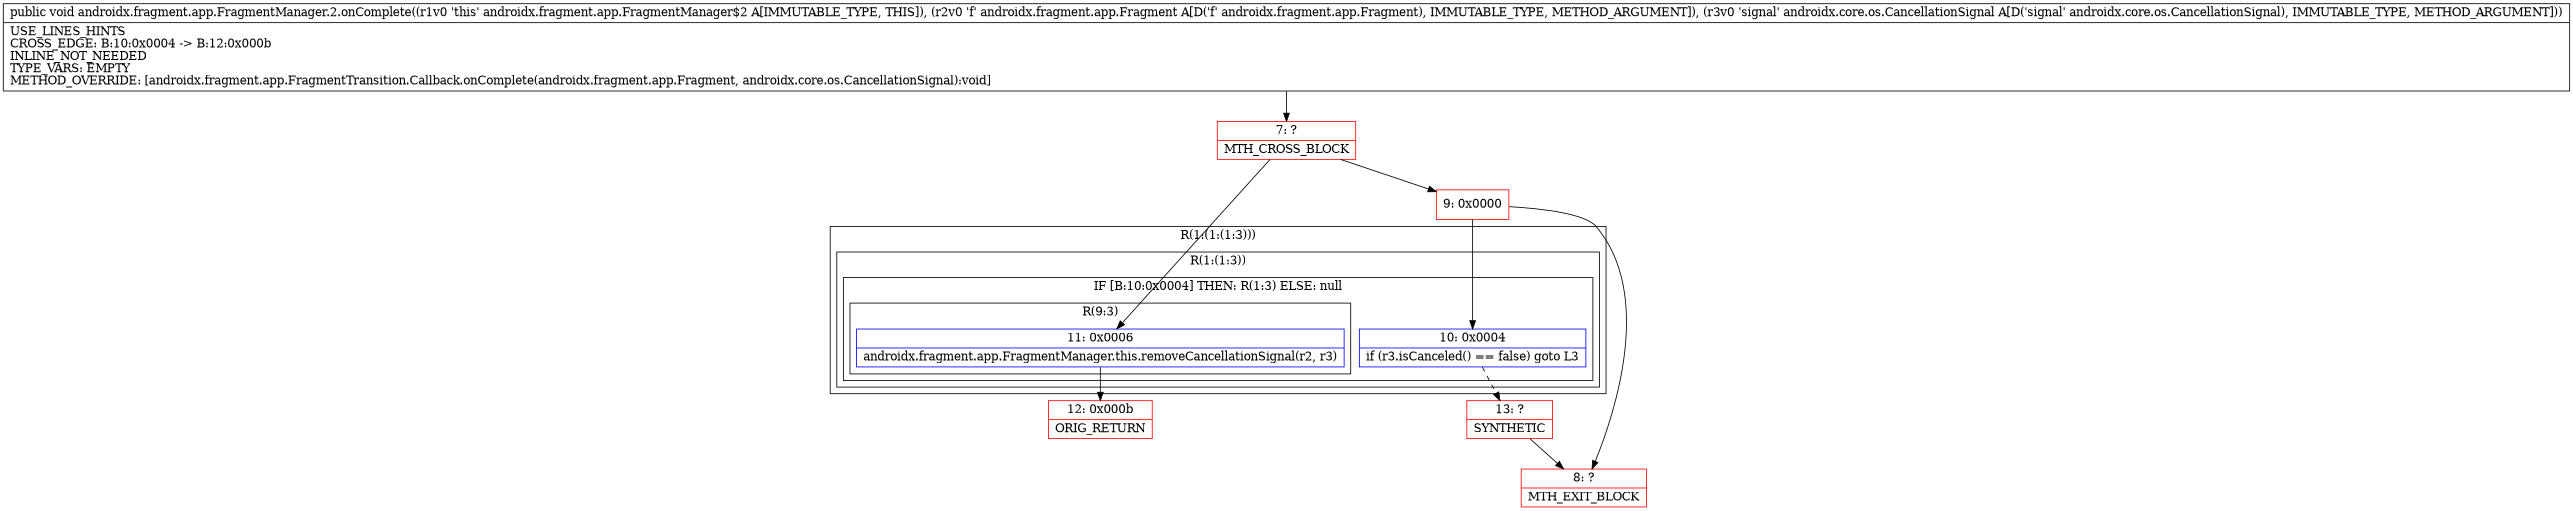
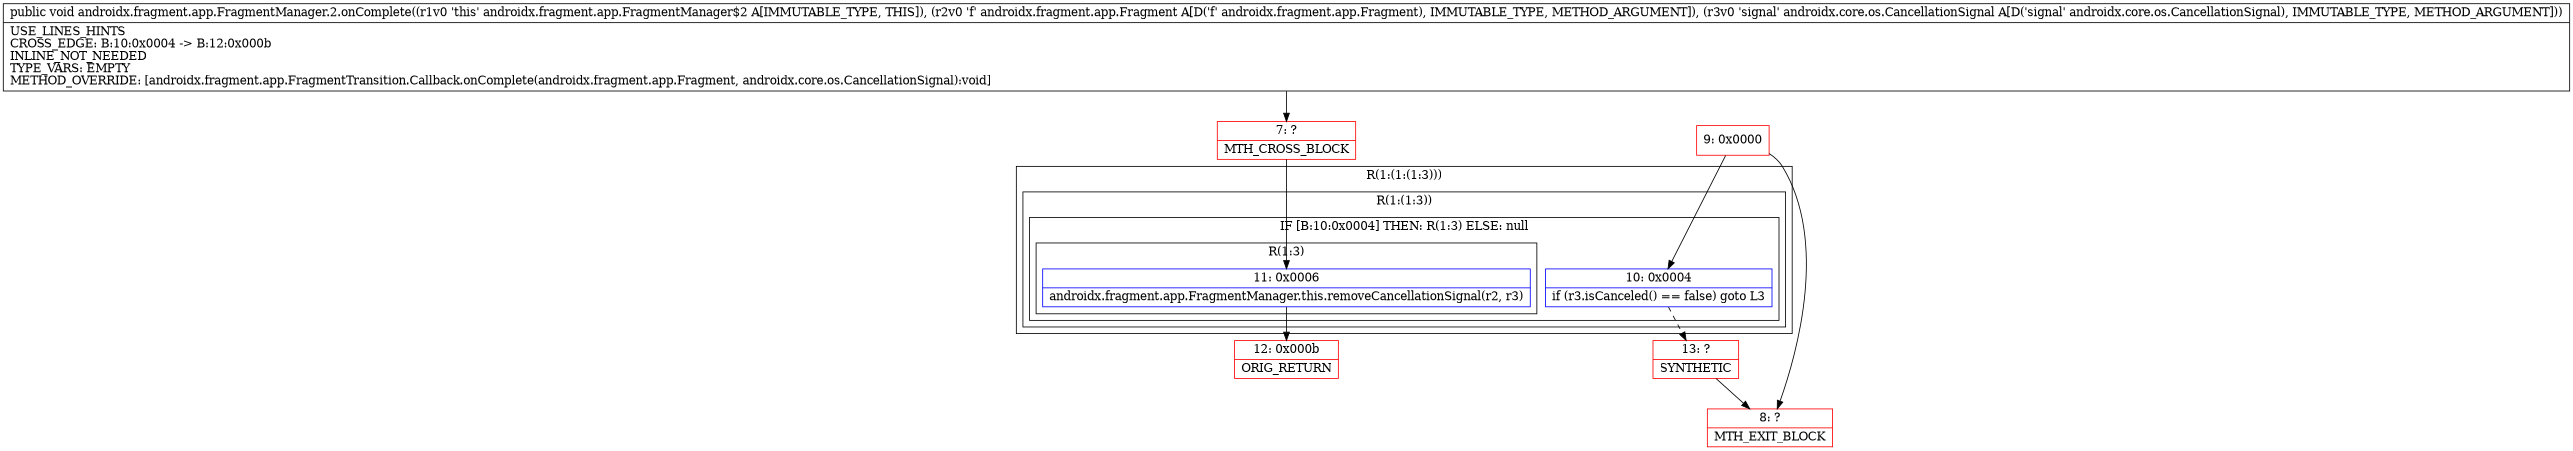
edge "7: ?" -> "9: 0x0000": removed
cluster "R(9:3)": label "R(9:3)" -> "R(1:3)"
